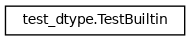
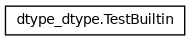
node "test_dtype.TestBuiltin": label "test_dtype.TestBuiltin" -> "dtype_dtype.TestBuiltin"
